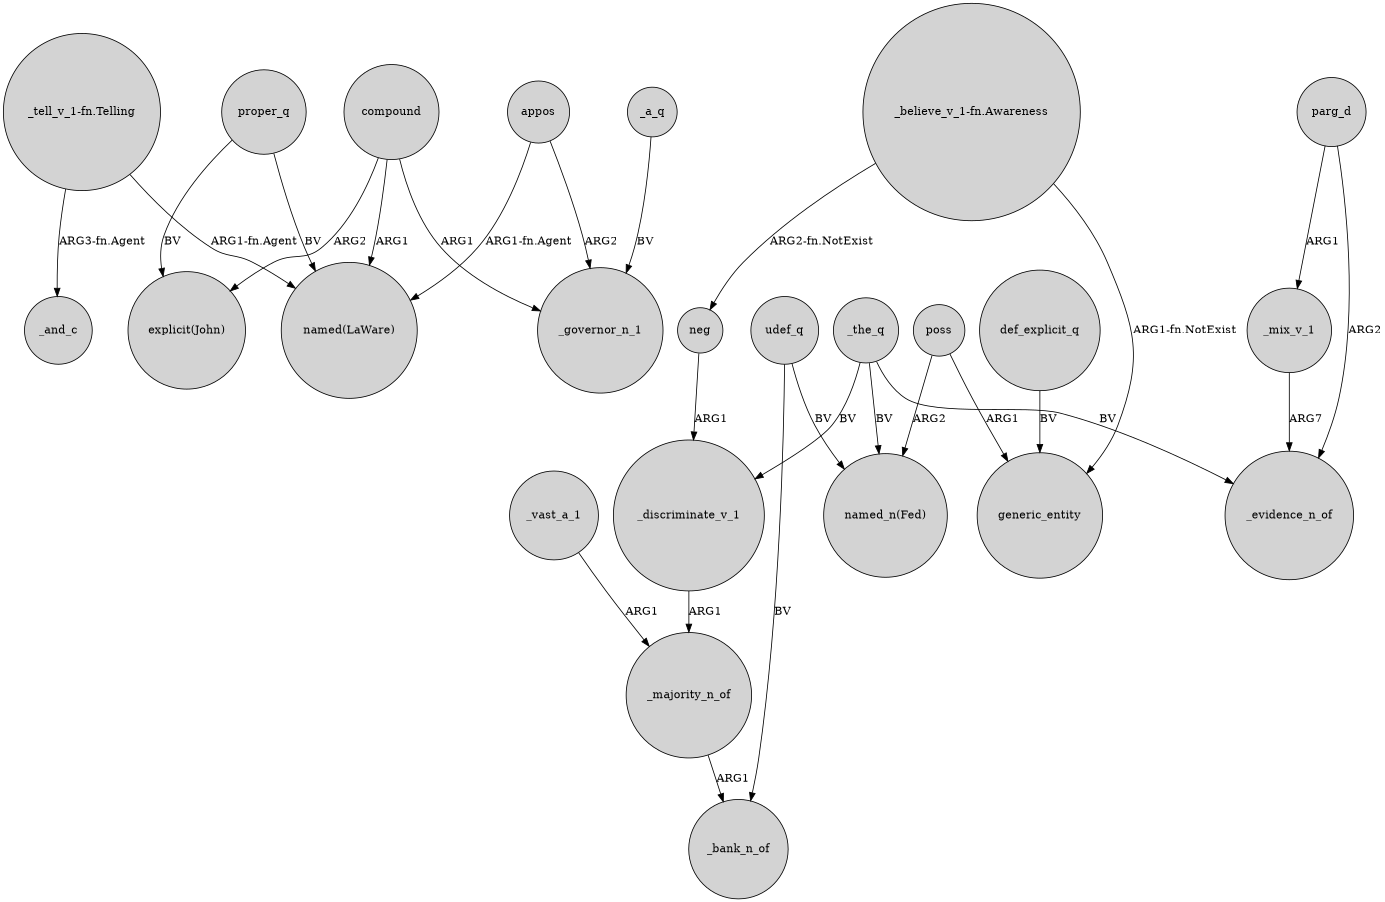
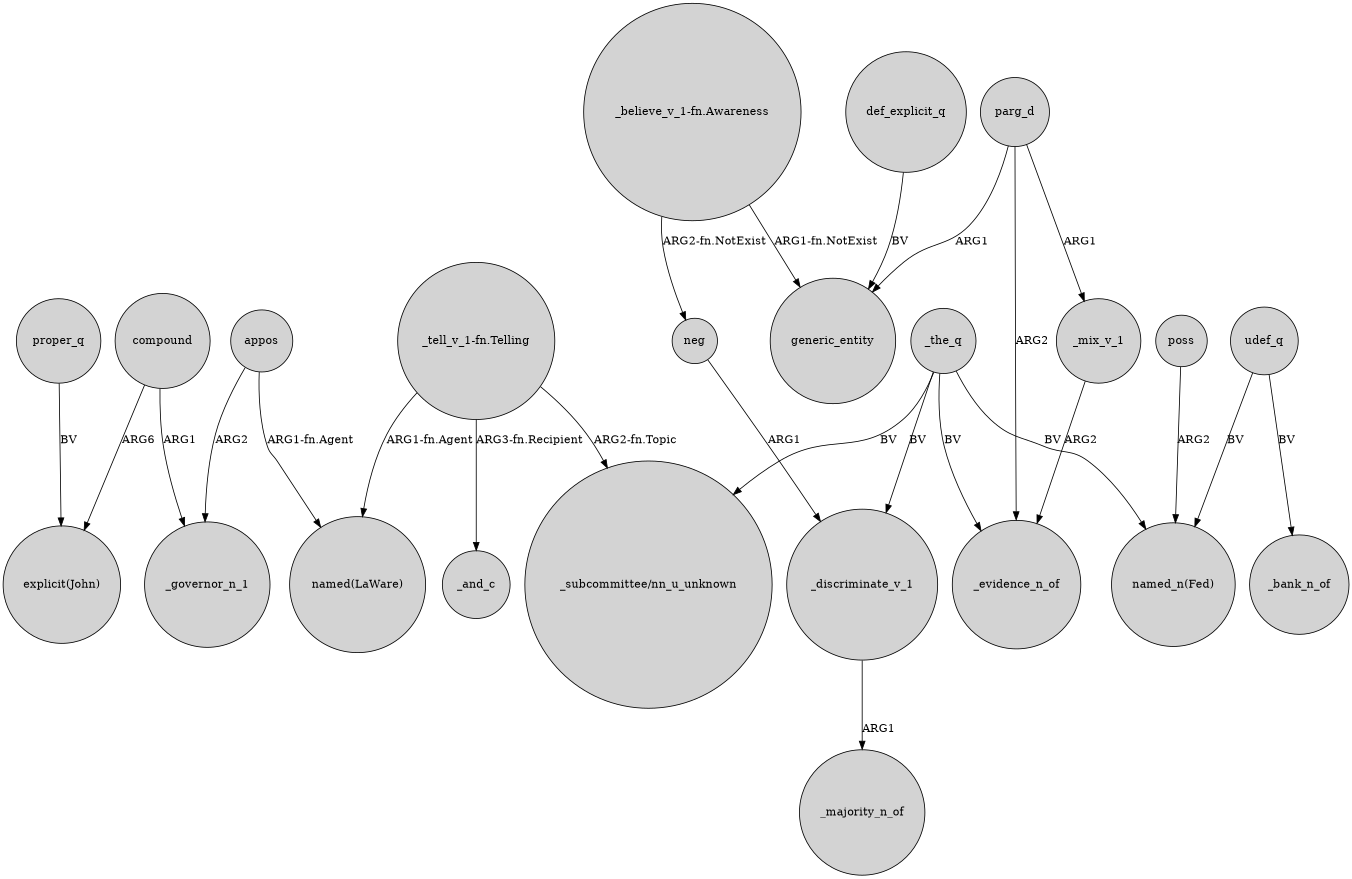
node "_a_q": removed
edge "proper_q" -> "named(LaWare)": removed, label "BV"
edge "compound" -> "named(LaWare)": removed, label "ARG1"
edge "_tell_v_1-fn.Telling" -> "_and_c": label "ARG3-fn.Agent" -> "ARG3-fn.Recipient"
edge "compound" -> "explicit(John)": label "ARG2" -> "ARG6"
edge "poss" -> "generic_entity": now "parg_d" -> "generic_entity"
edge "_mix_v_1" -> "_evidence_n_of": label "ARG7" -> "ARG2"
node "_vast_a_1": removed
node "_subcommittee/nn_u_unknown": added
edge "_majority_n_of" -> "_bank_n_of": removed, label "ARG1"
